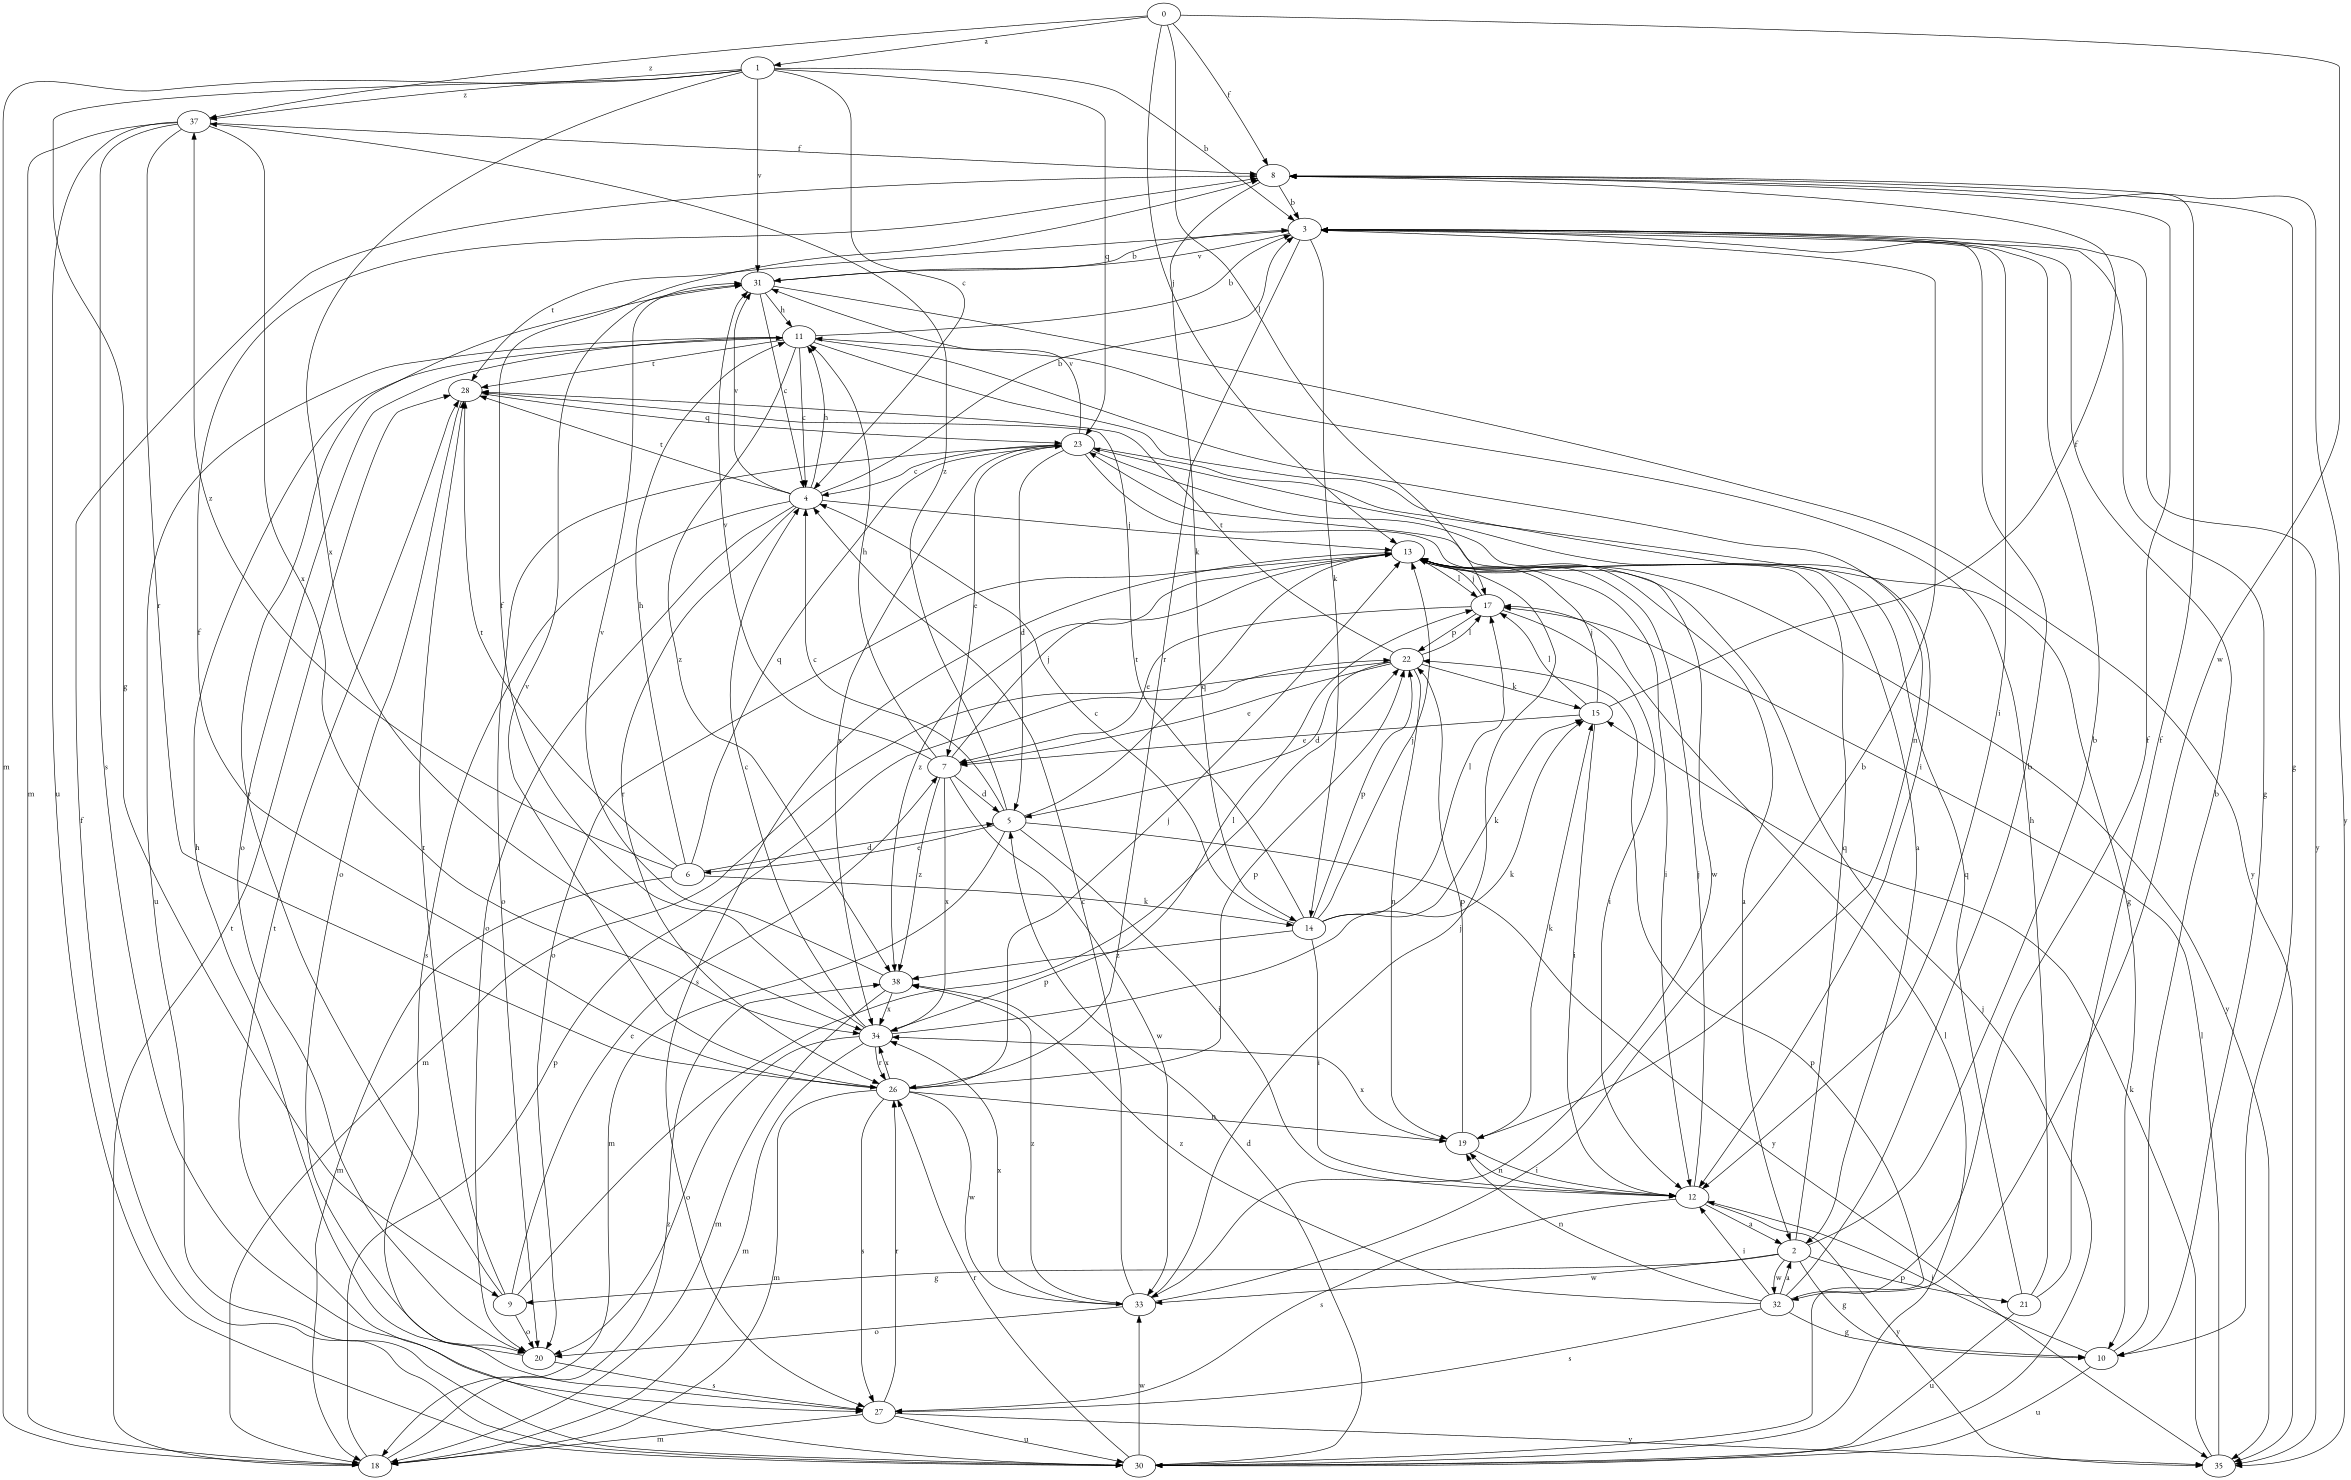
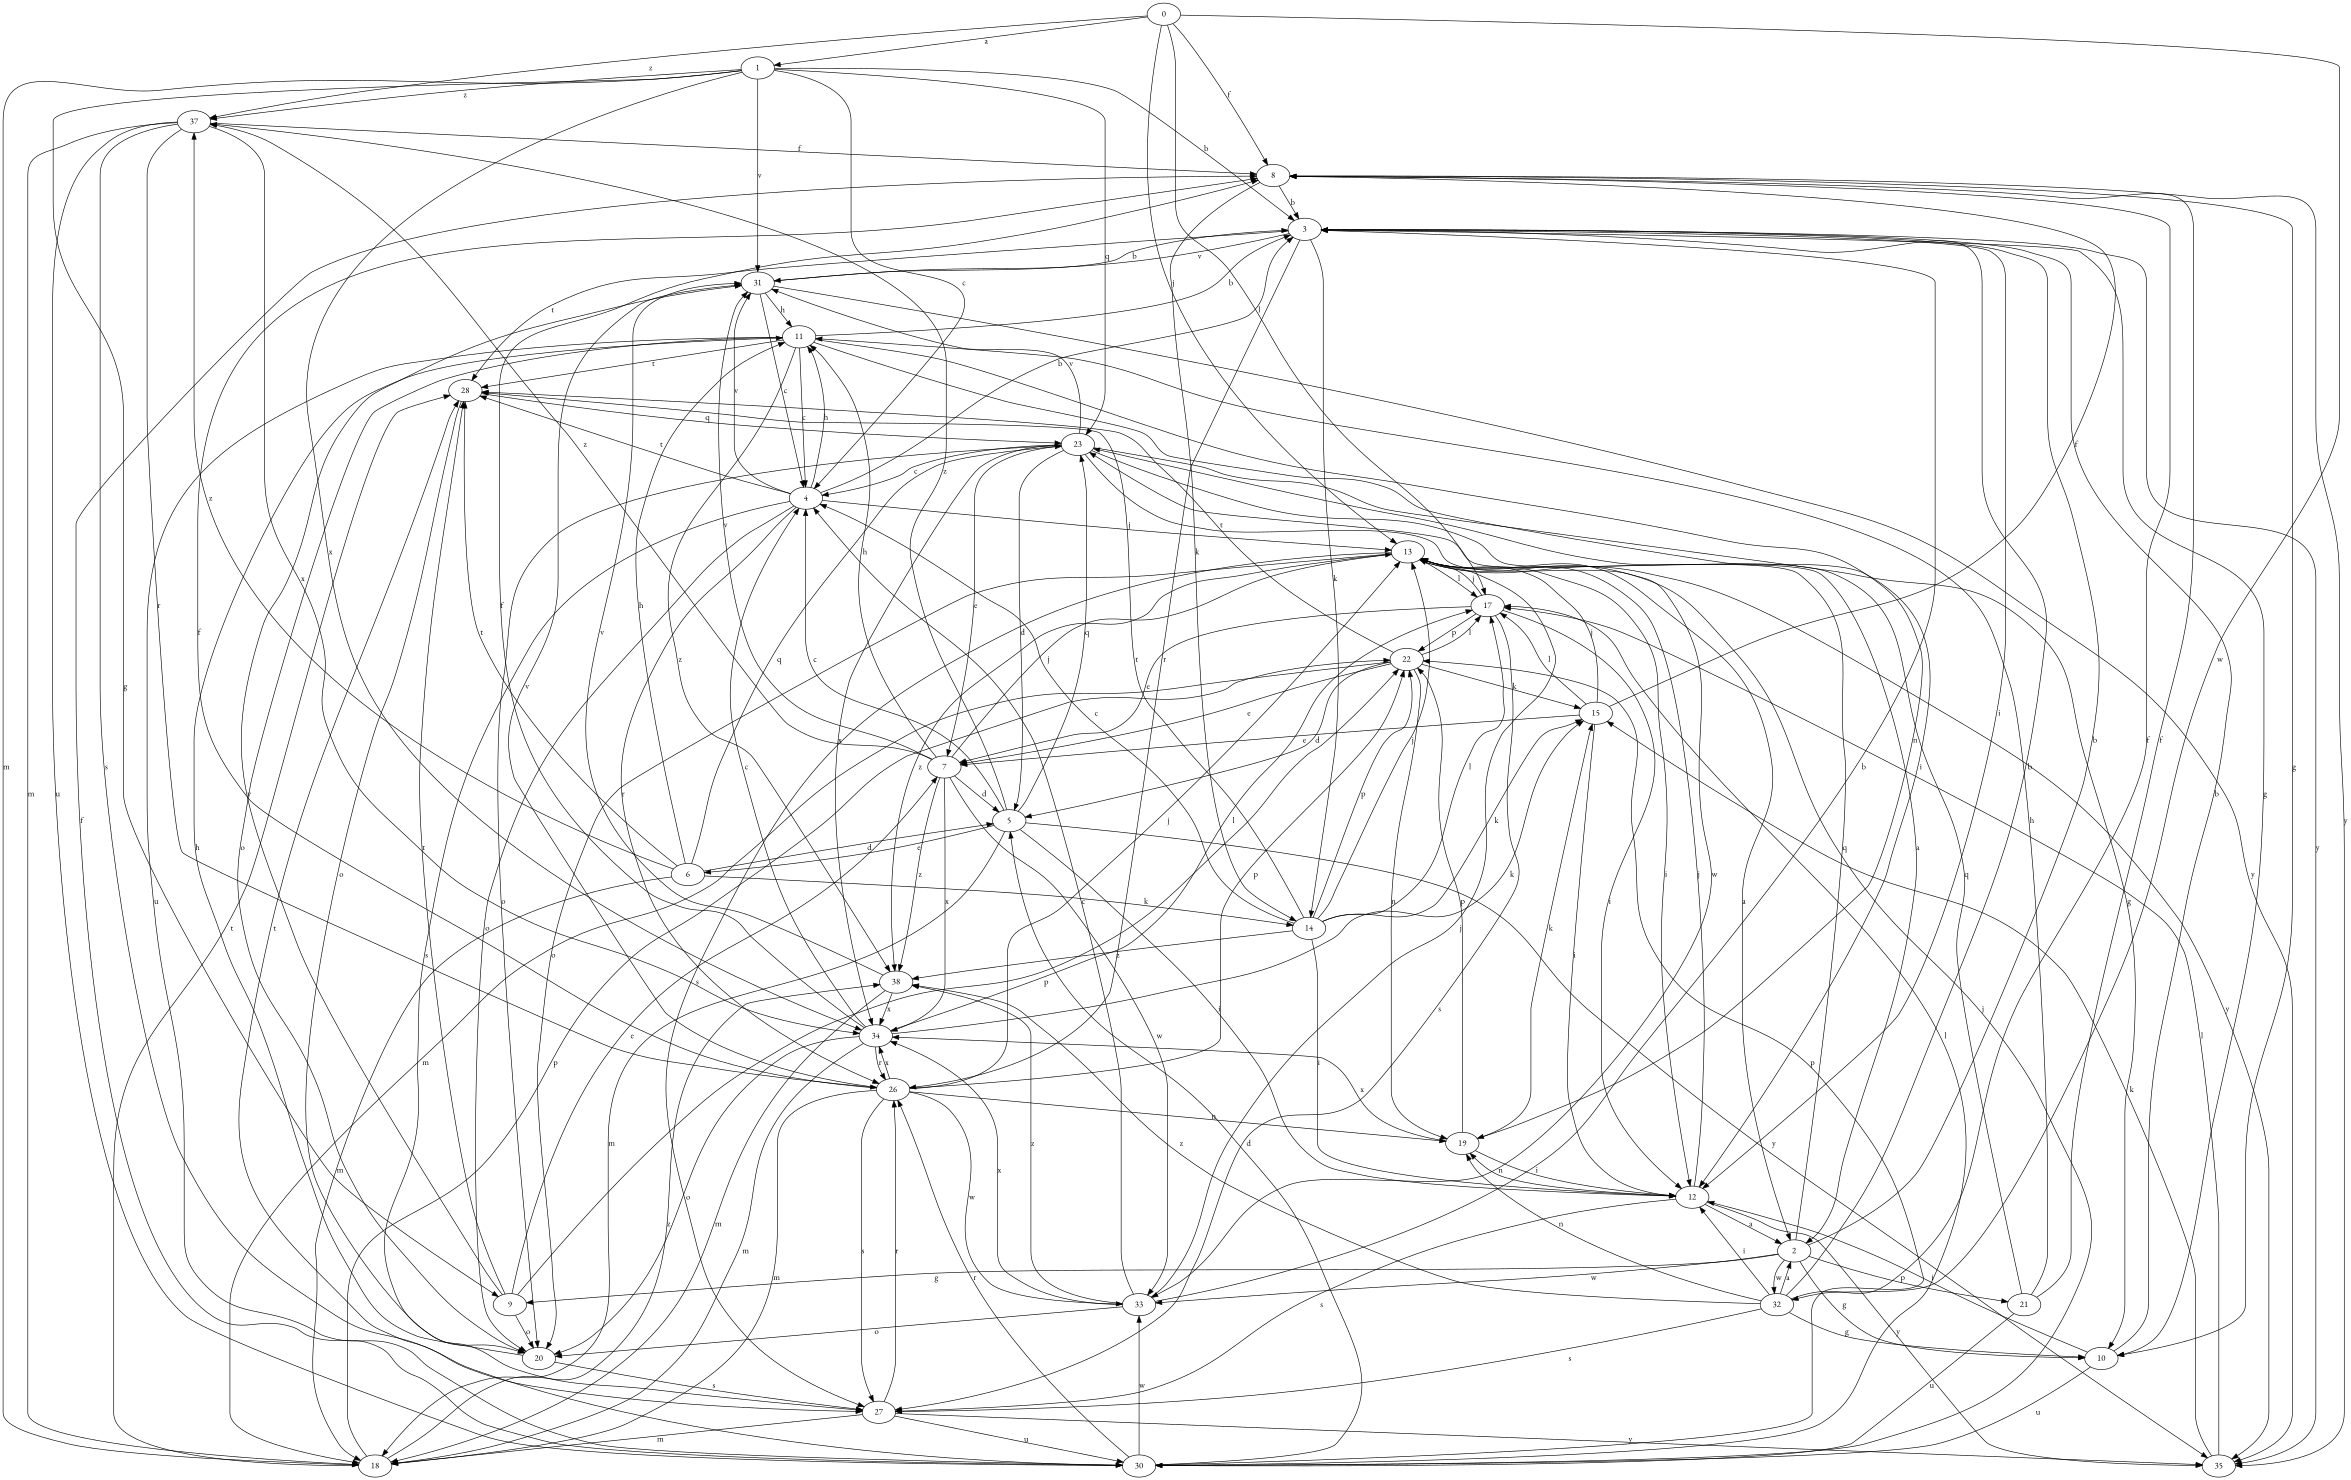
edge "7" -> "37": added, label "z"
edge "5" -> "13": now "5" -> "23"
edge "17" -> "27": added, label "s"
